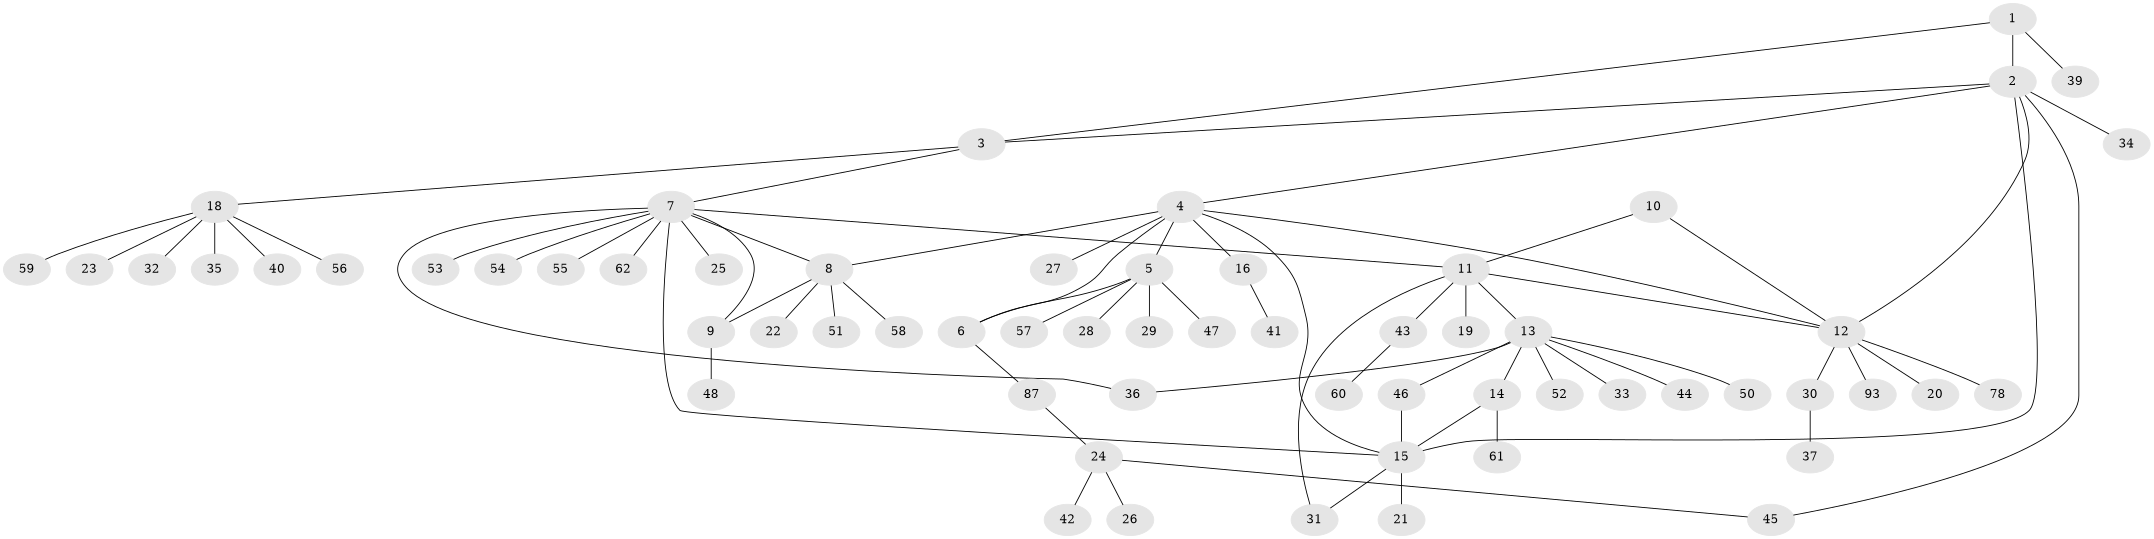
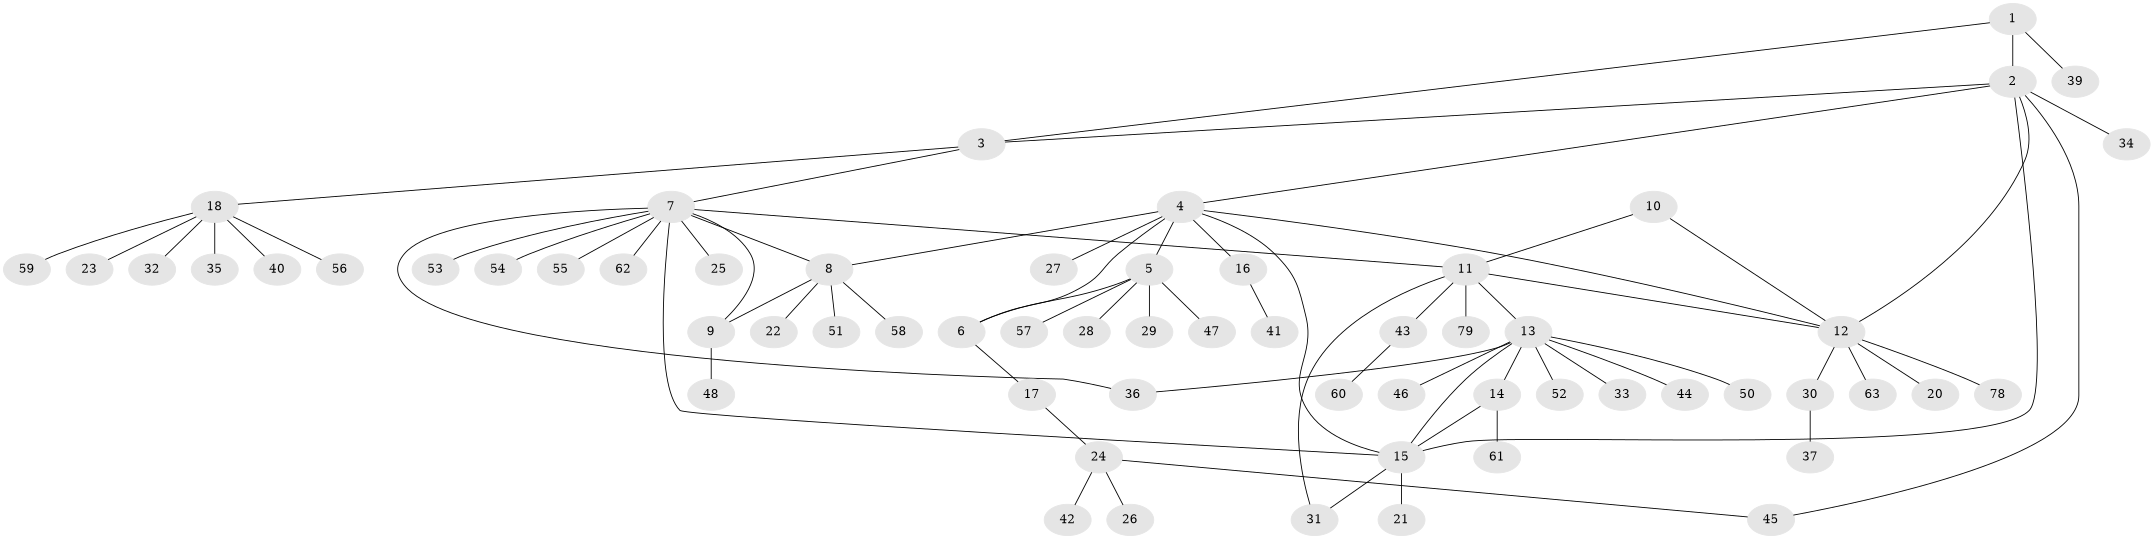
node "19": label "19" -> "79"
node "87": label "87" -> "17"
node "93": label "93" -> "63"
edge "46" -- "15": now "13" -- "15"
